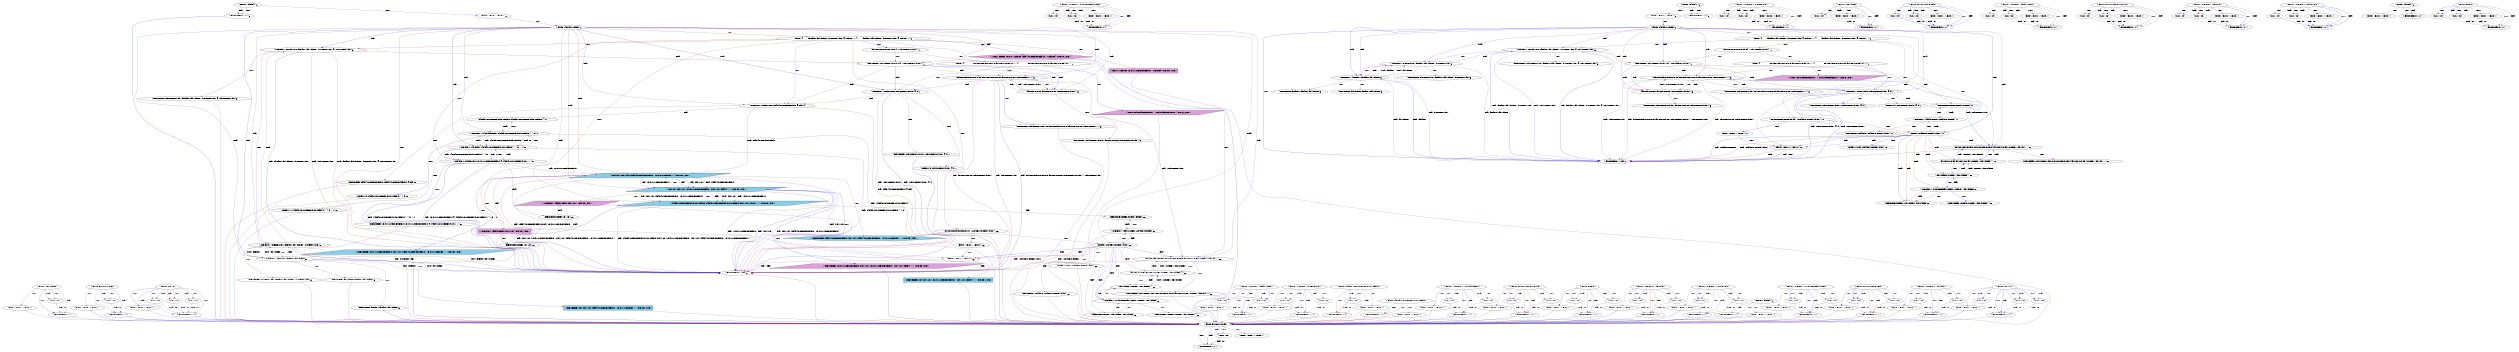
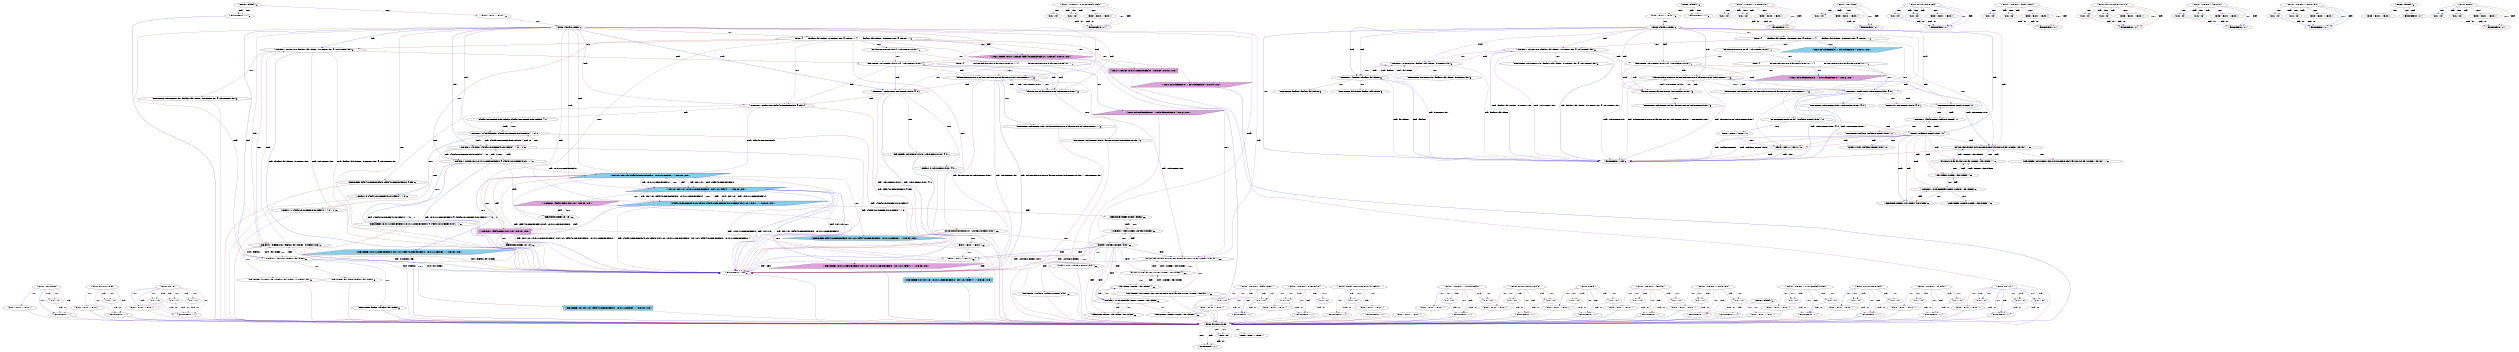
node "<(LOCAL,gtk_widget_show : gtk_widget_show)<SUB>14</SUB>>": added
node "<(LOCAL,gtk_widget_show : gtk_widget_show)<SUB>19</SUB>>": added
edge "<(<operator>.fieldAccess,std::max)<SUB>13</SUB>>" -> "(FIELD_IDENTIFIER,max,max)": added, label "AST:"
node "(METHOD,platformInspectedWindowHeight)": removed
